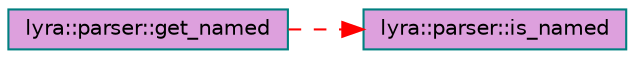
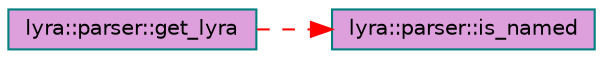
node "lyra::parser::get_named": label "lyra::parser::get_named" -> "lyra::parser::get_lyra"
